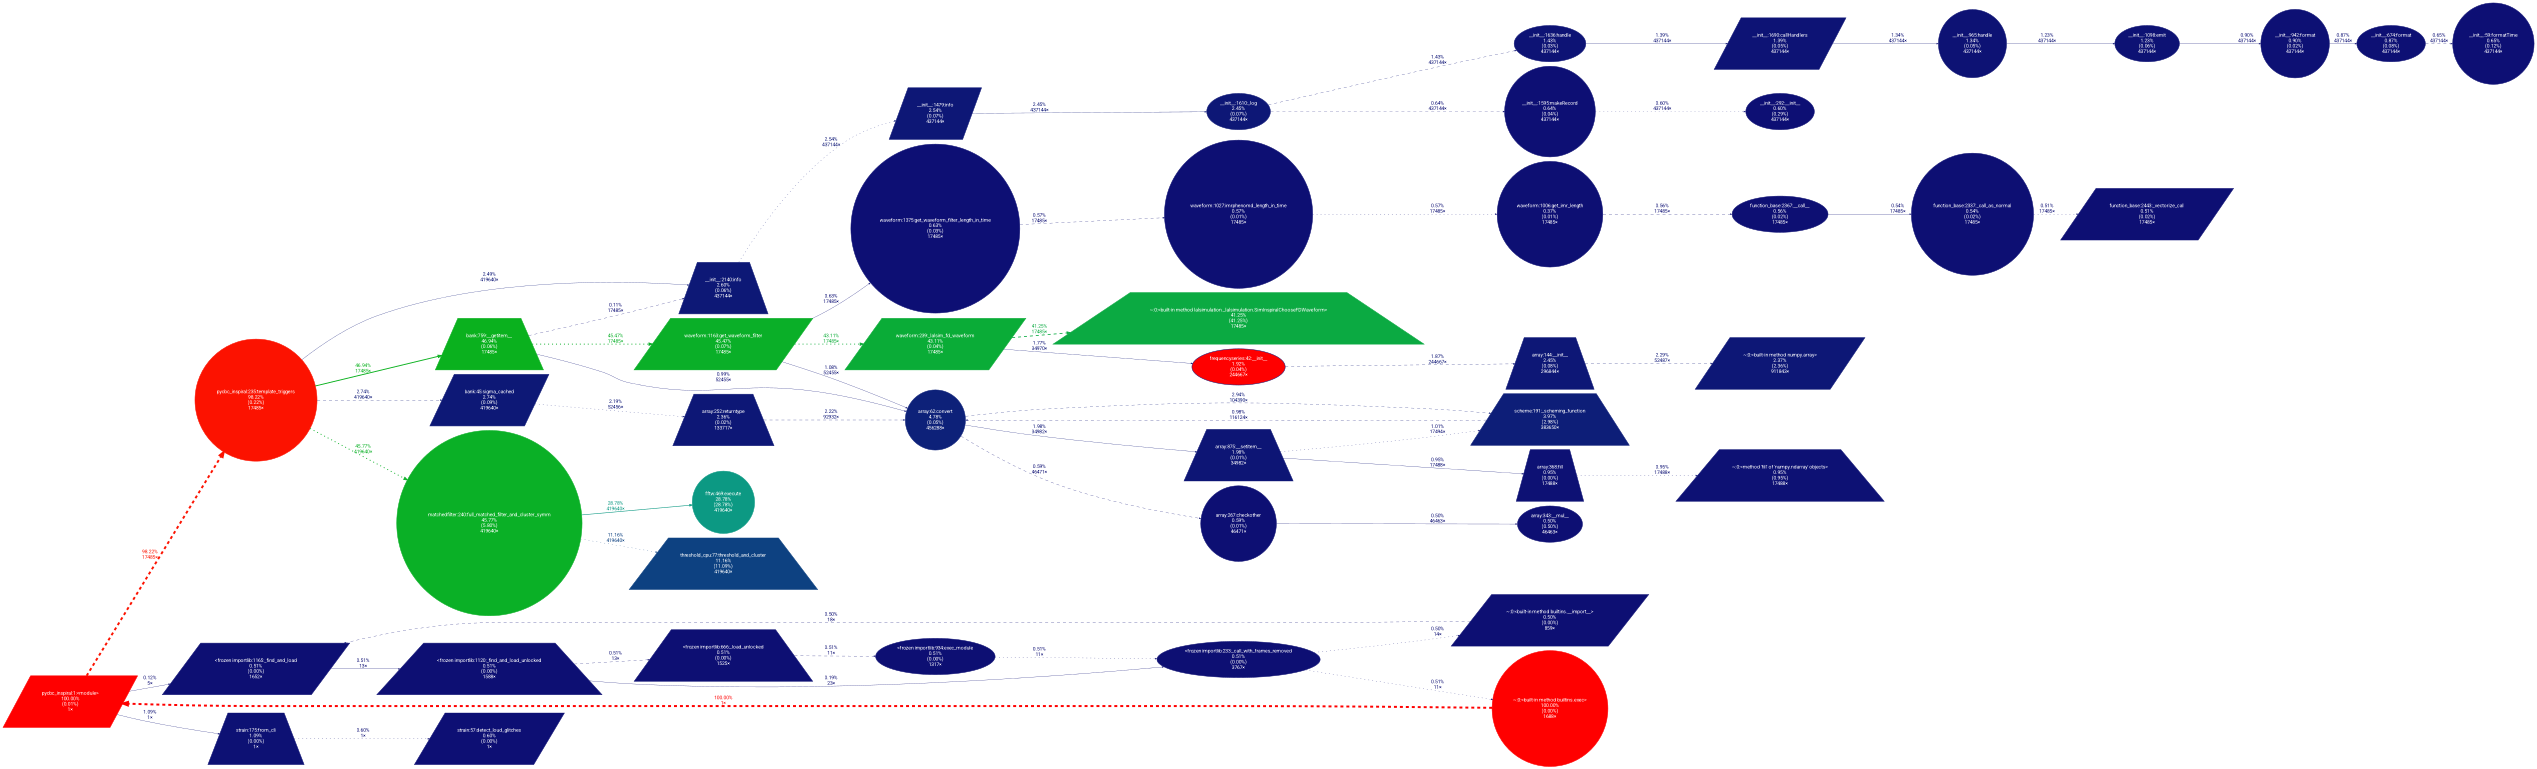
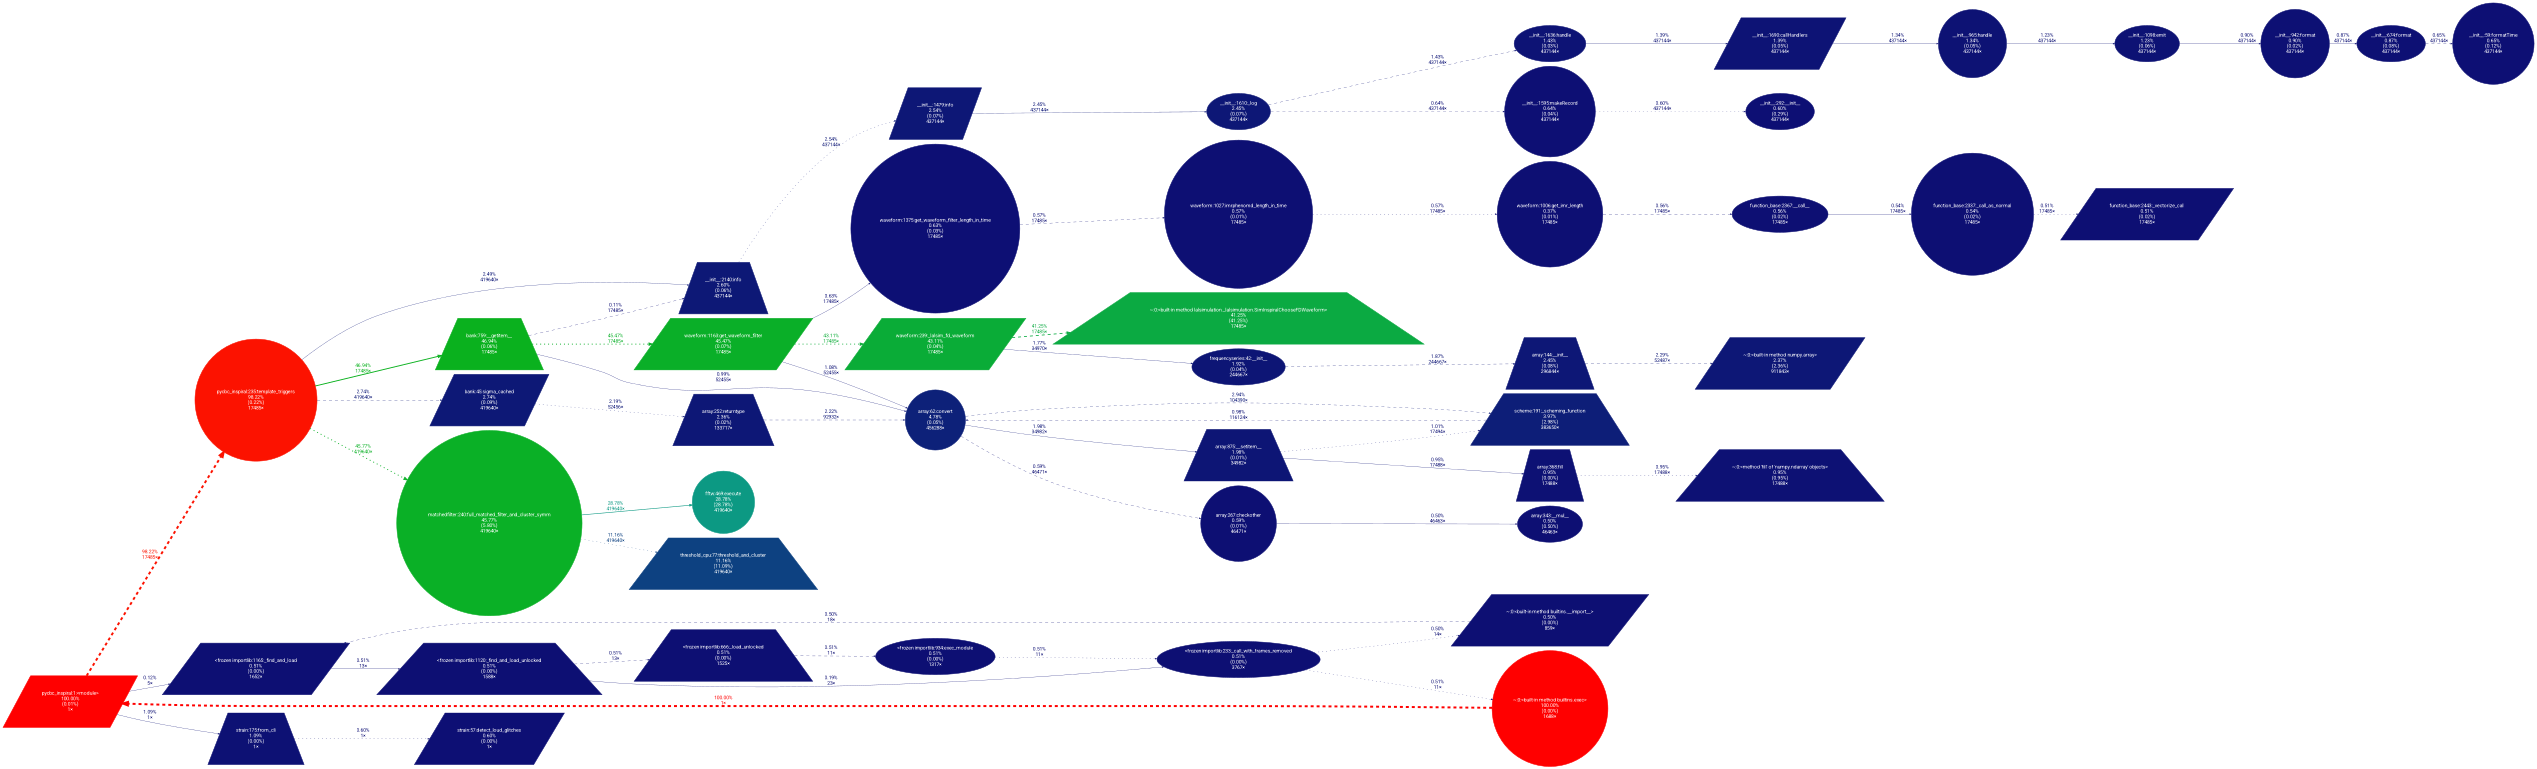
node "frequencyseries:42:__init__ 1.92% (0.04%) 244667×": fillcolor #ff0000 -> #0d1575
